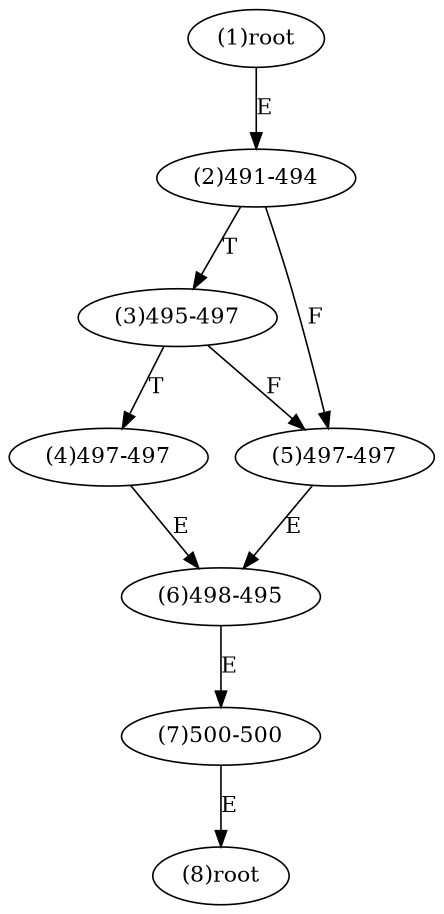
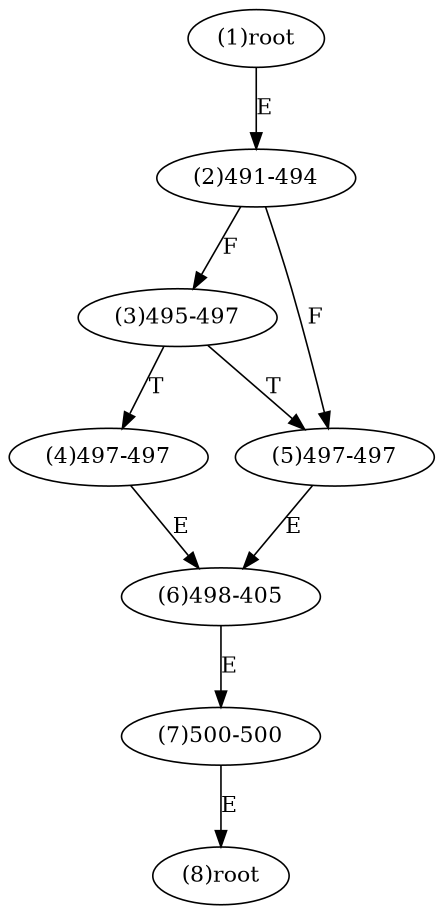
edge "(2)491-494" -> "(3)495-497": label "T" -> "F"
edge "(3)495-497" -> "(5)497-497": label "F" -> "T"
node "(6)498-495": label "(6)498-495" -> "(6)498-405"
